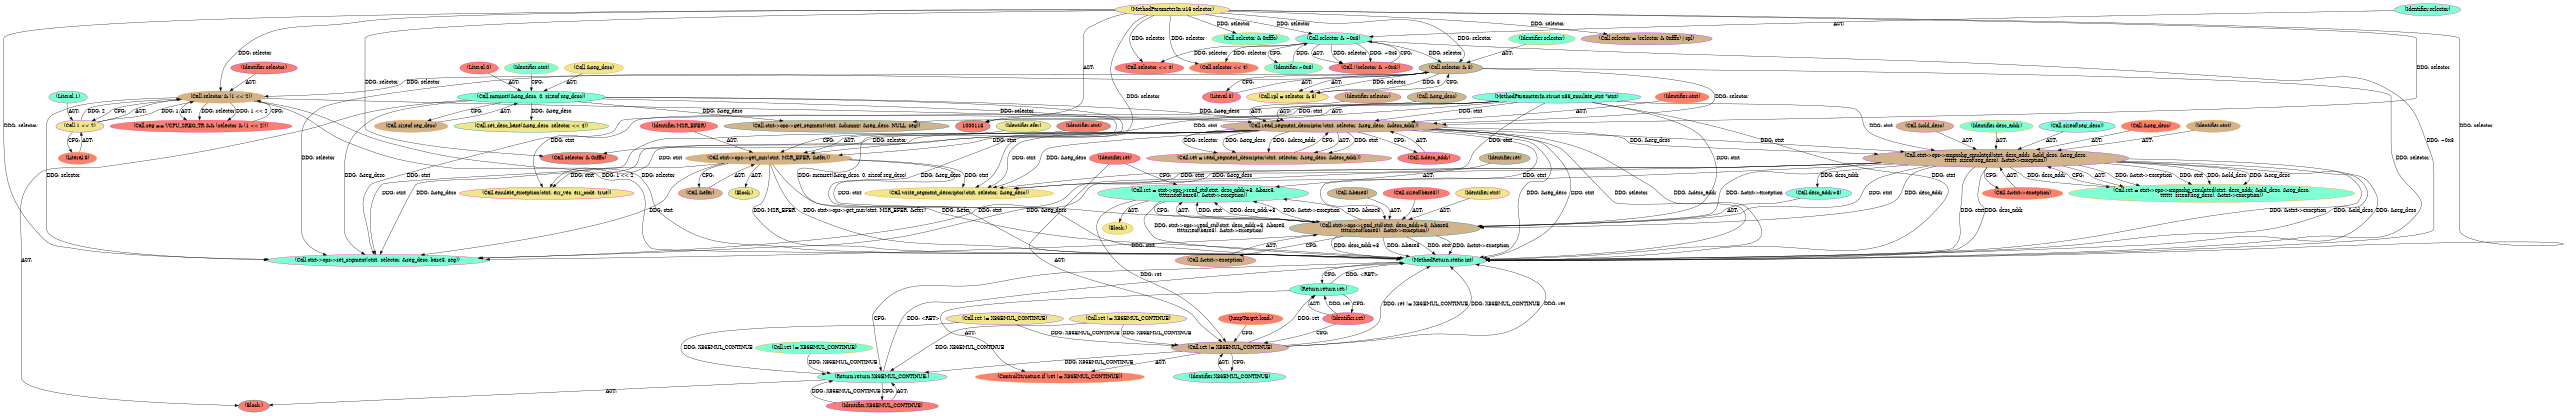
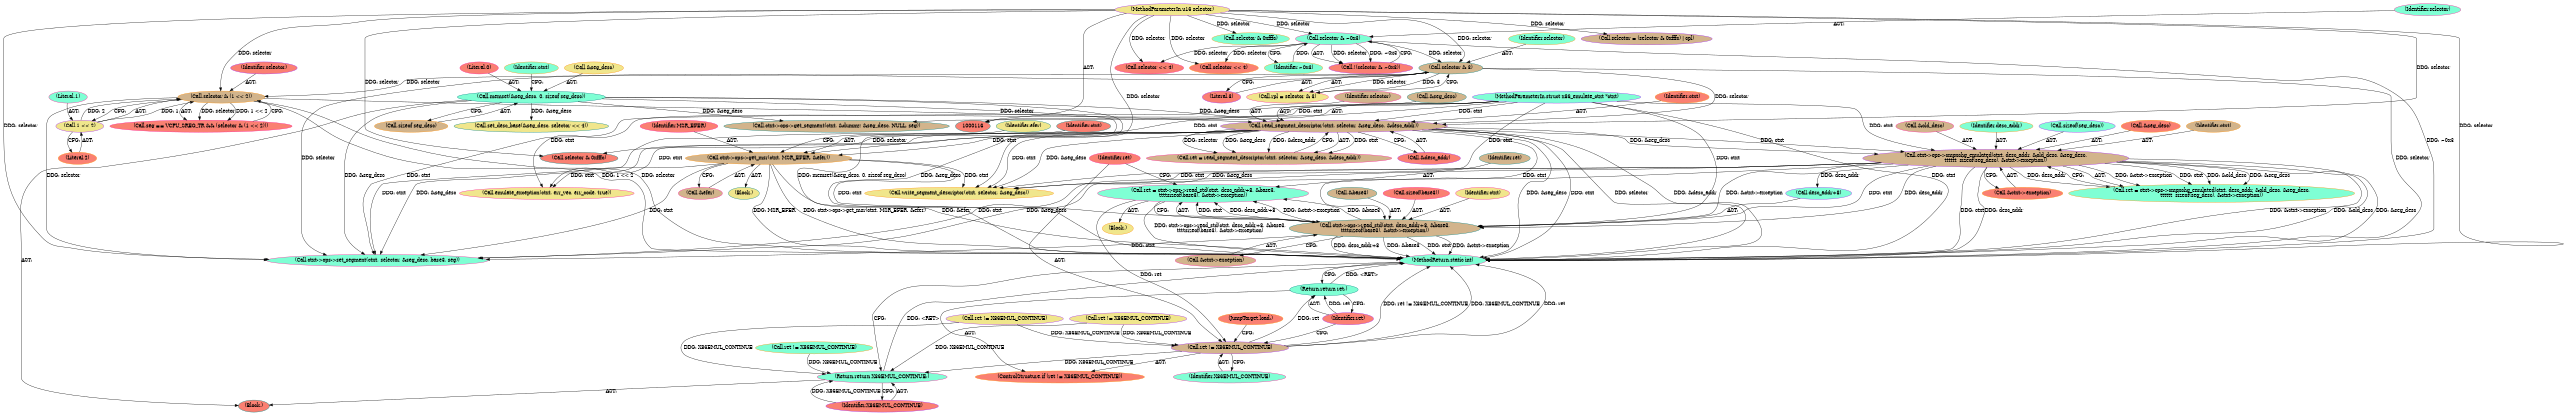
node "(Literal,6)": label "(Literal,6)" -> "(Literal,2)"
